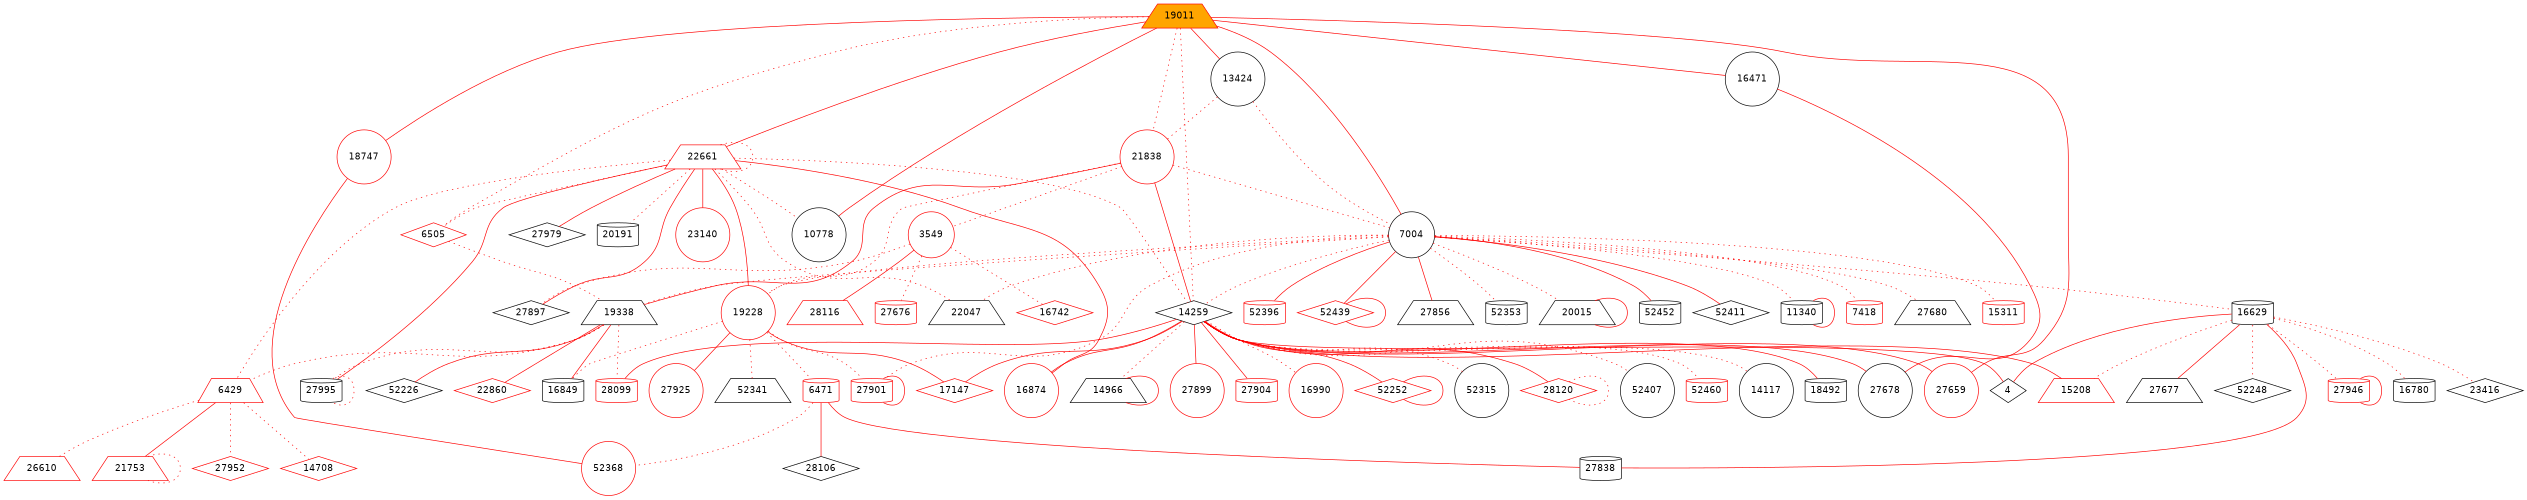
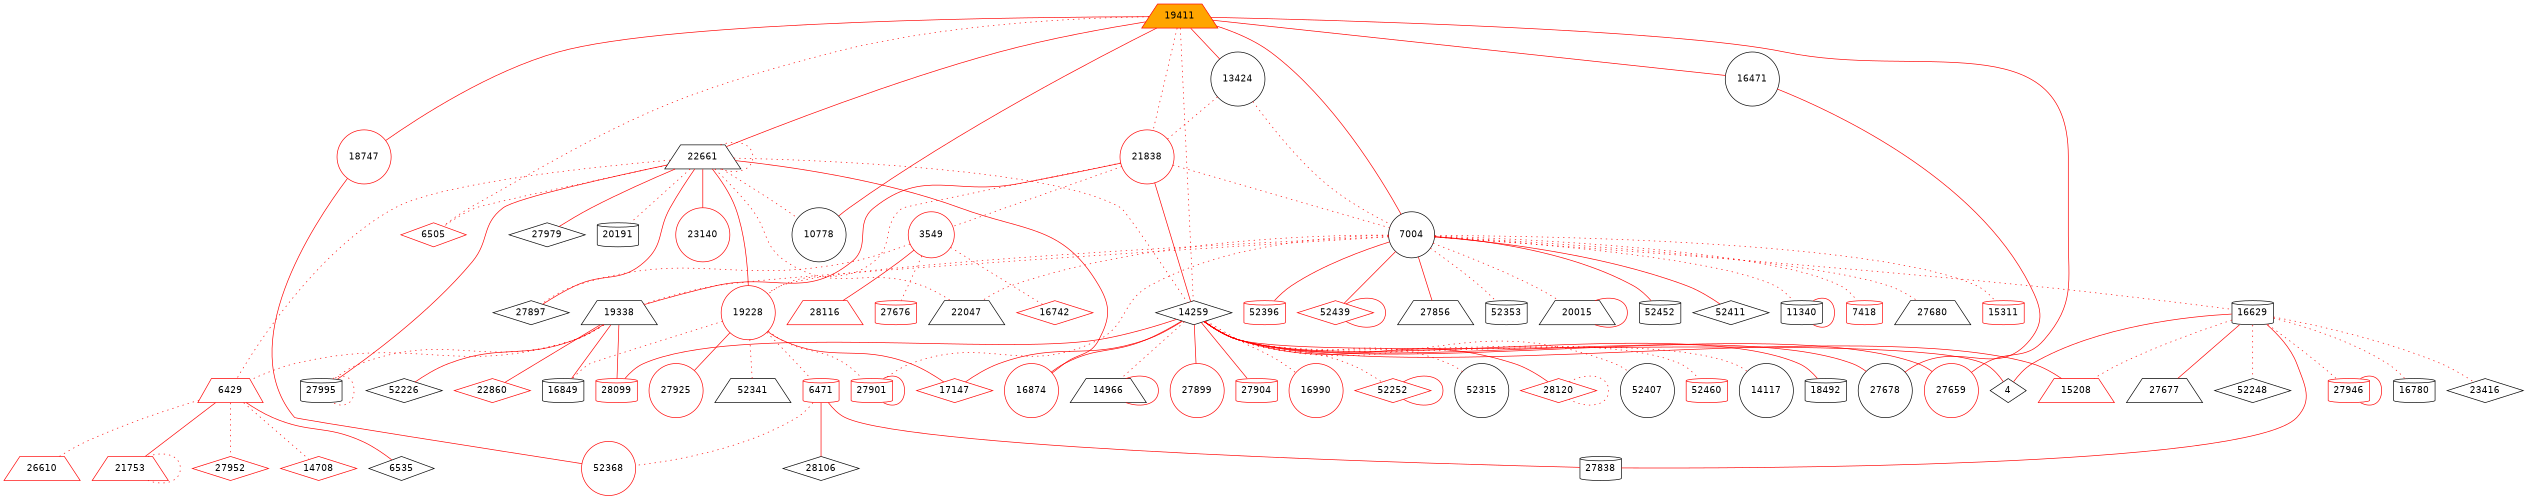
node "19011": label "19011" -> "19411"
node "22661": color red -> black
edge "7004" -- "14259": removed
edge "6505" -- "19338": removed
edge "19338" -- "28099": style dotted -> solid
edge "14259" -- "52252": style solid -> dotted
node "6535": added
